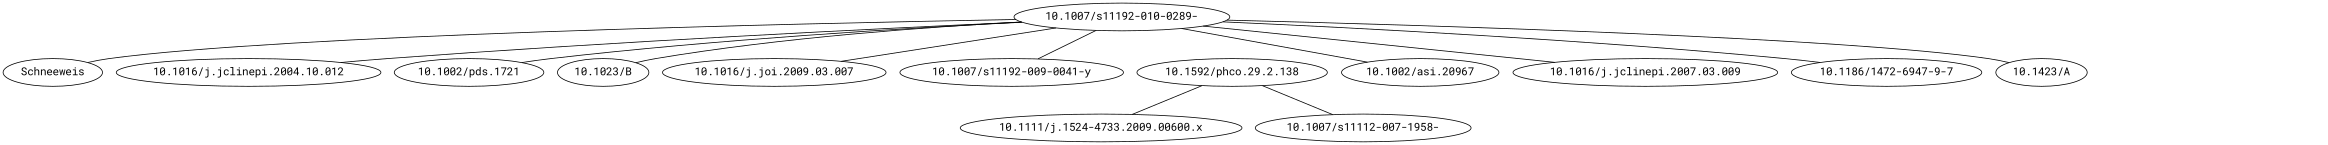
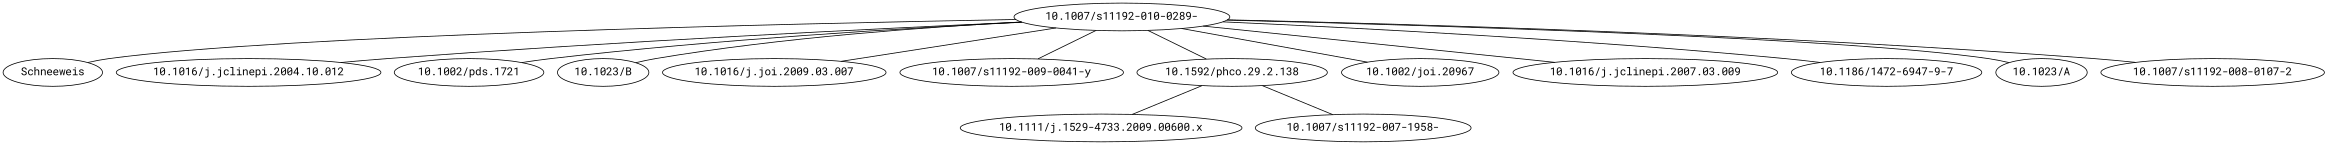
edge "10.1007/s11192-010-0289-" -- "10.1592/phco.29.2.138": added
node "10.1002/asi.20967": label "10.1002/asi.20967" -> "10.1002/joi.20967"
node "10.1423/A": label "10.1423/A" -> "10.1023/A"
node "10.1007/s11192-008-0107-2": added
node "10.1111/j.1524-4733.2009.00600.x": label "10.1111/j.1524-4733.2009.00600.x" -> "10.1111/j.1529-4733.2009.00600.x"
node "10.1007/s11112-007-1958-": label "10.1007/s11112-007-1958-" -> "10.1007/s11192-007-1958-"
